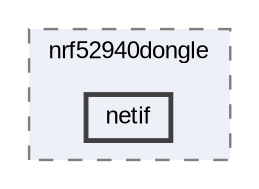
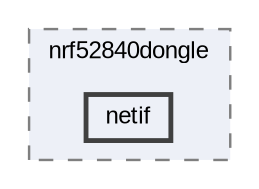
cluster "nrf52940dongle": label "nrf52940dongle" -> "nrf52840dongle"
